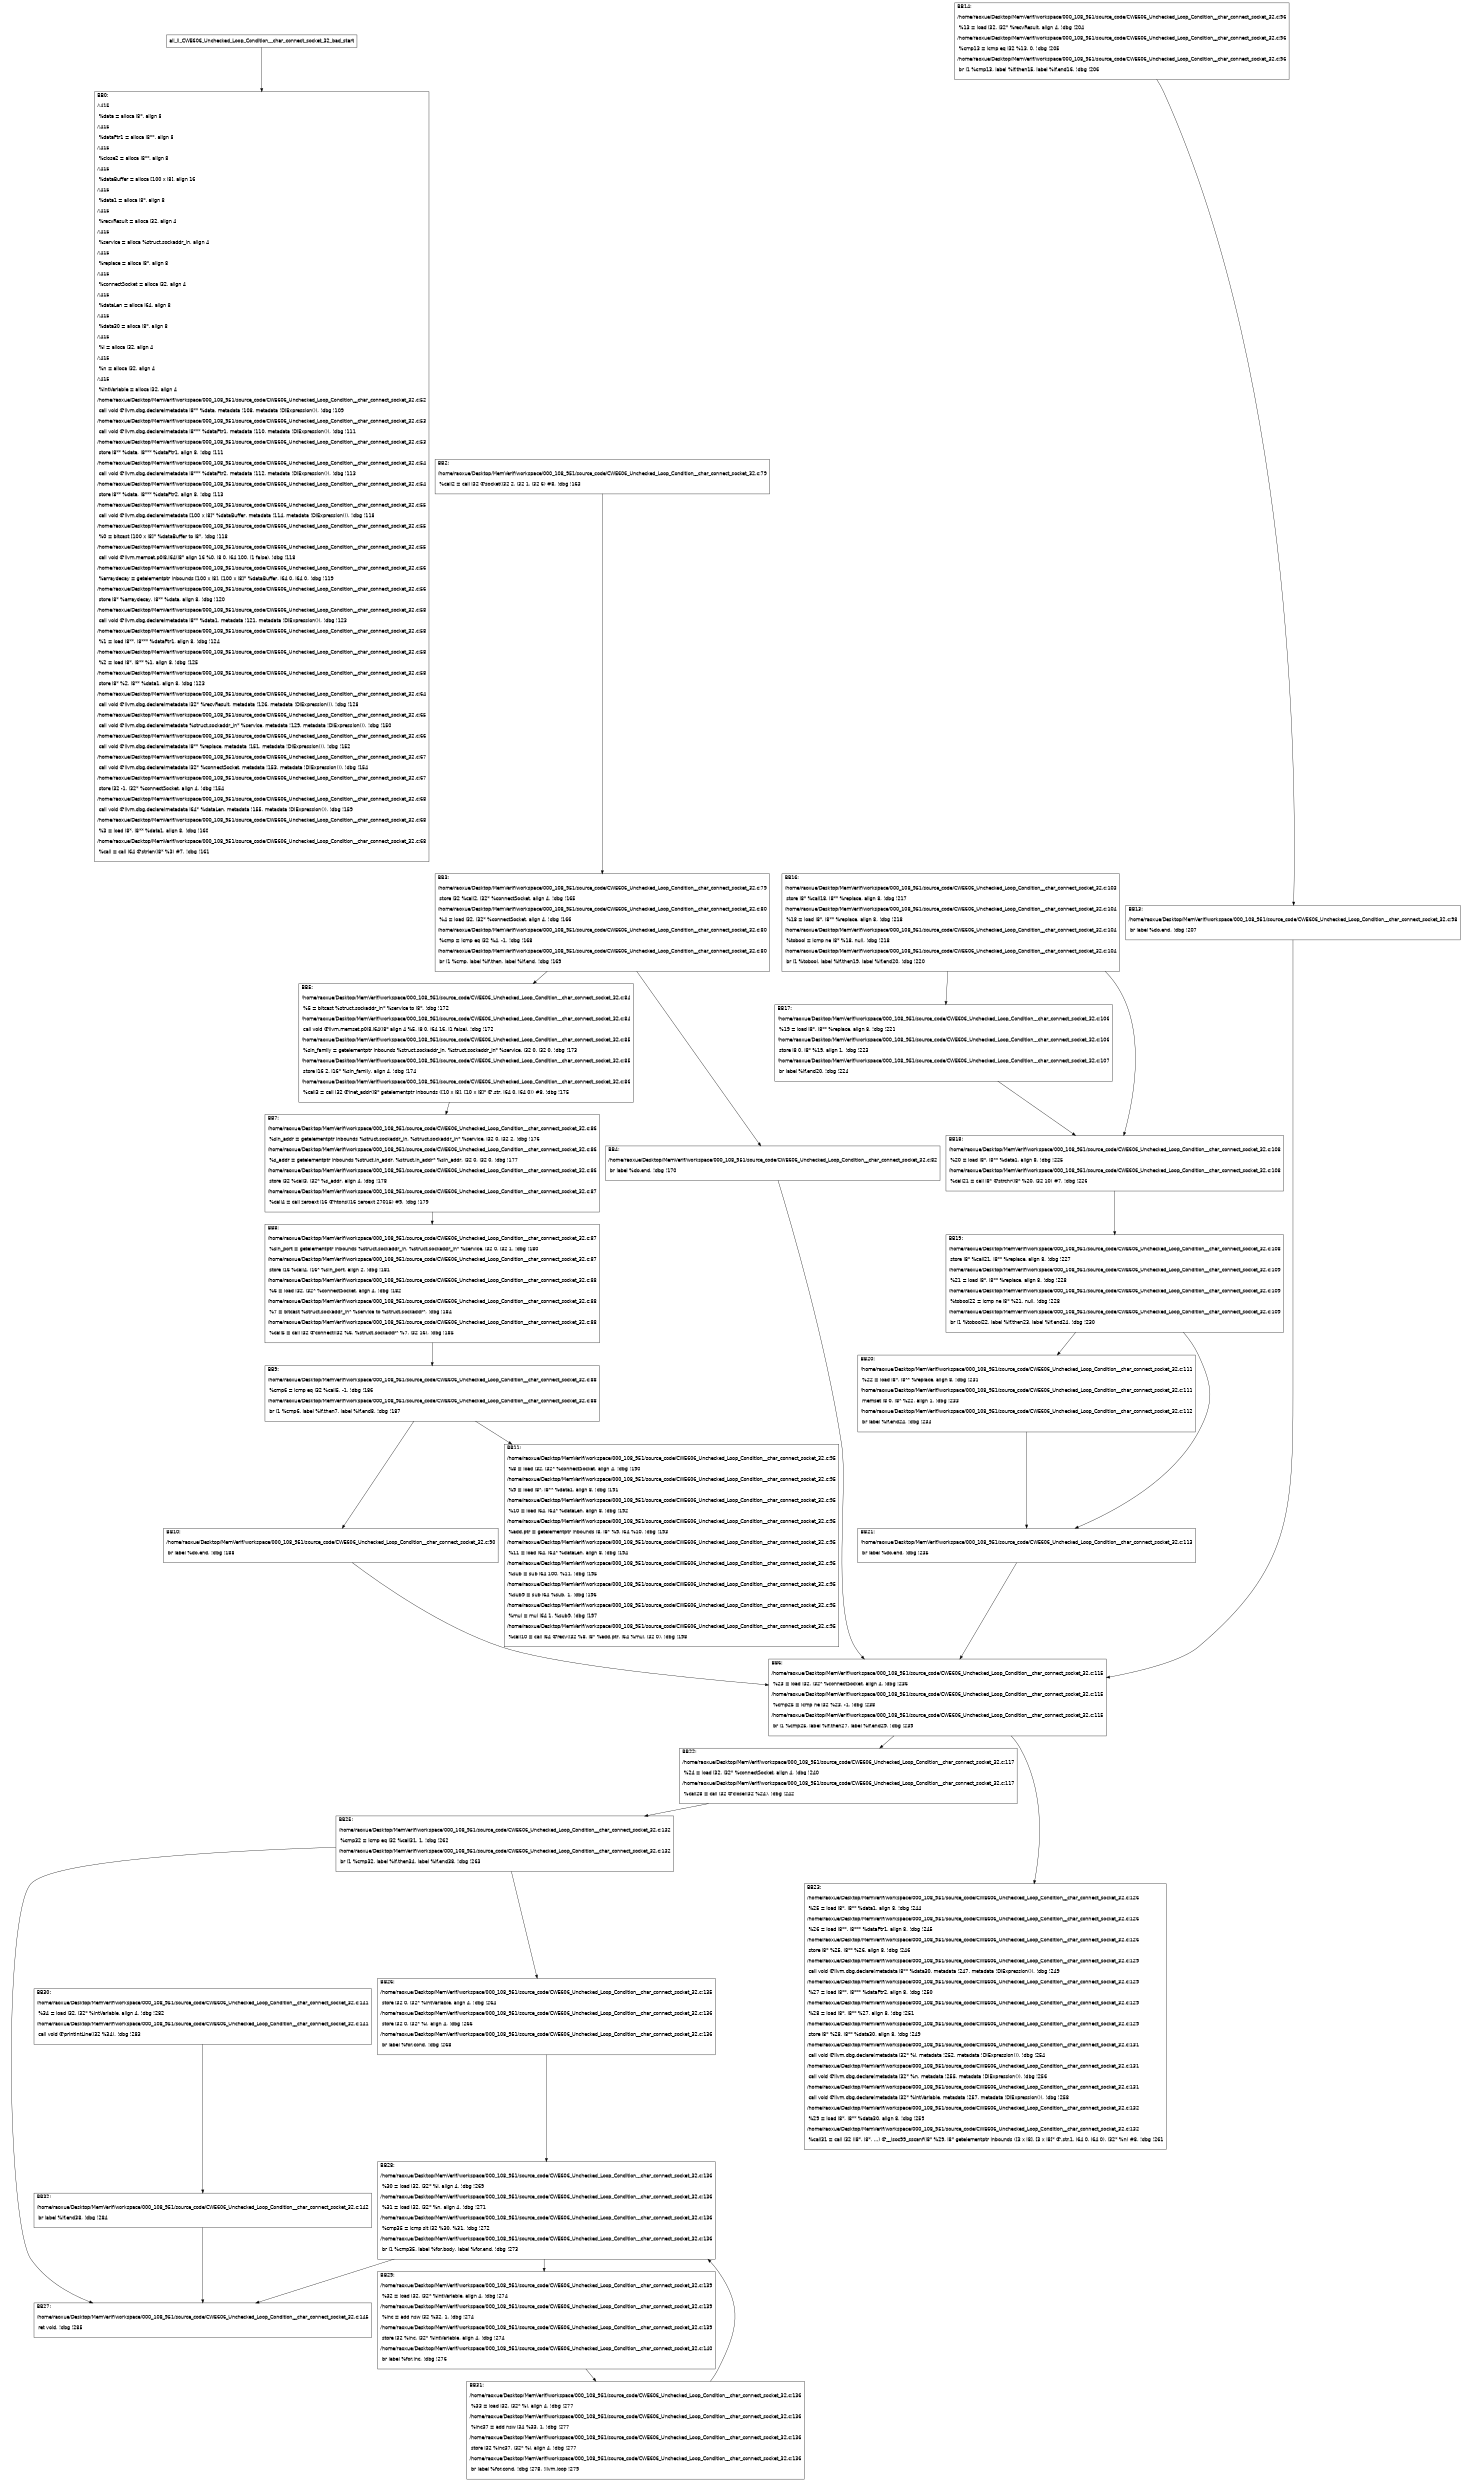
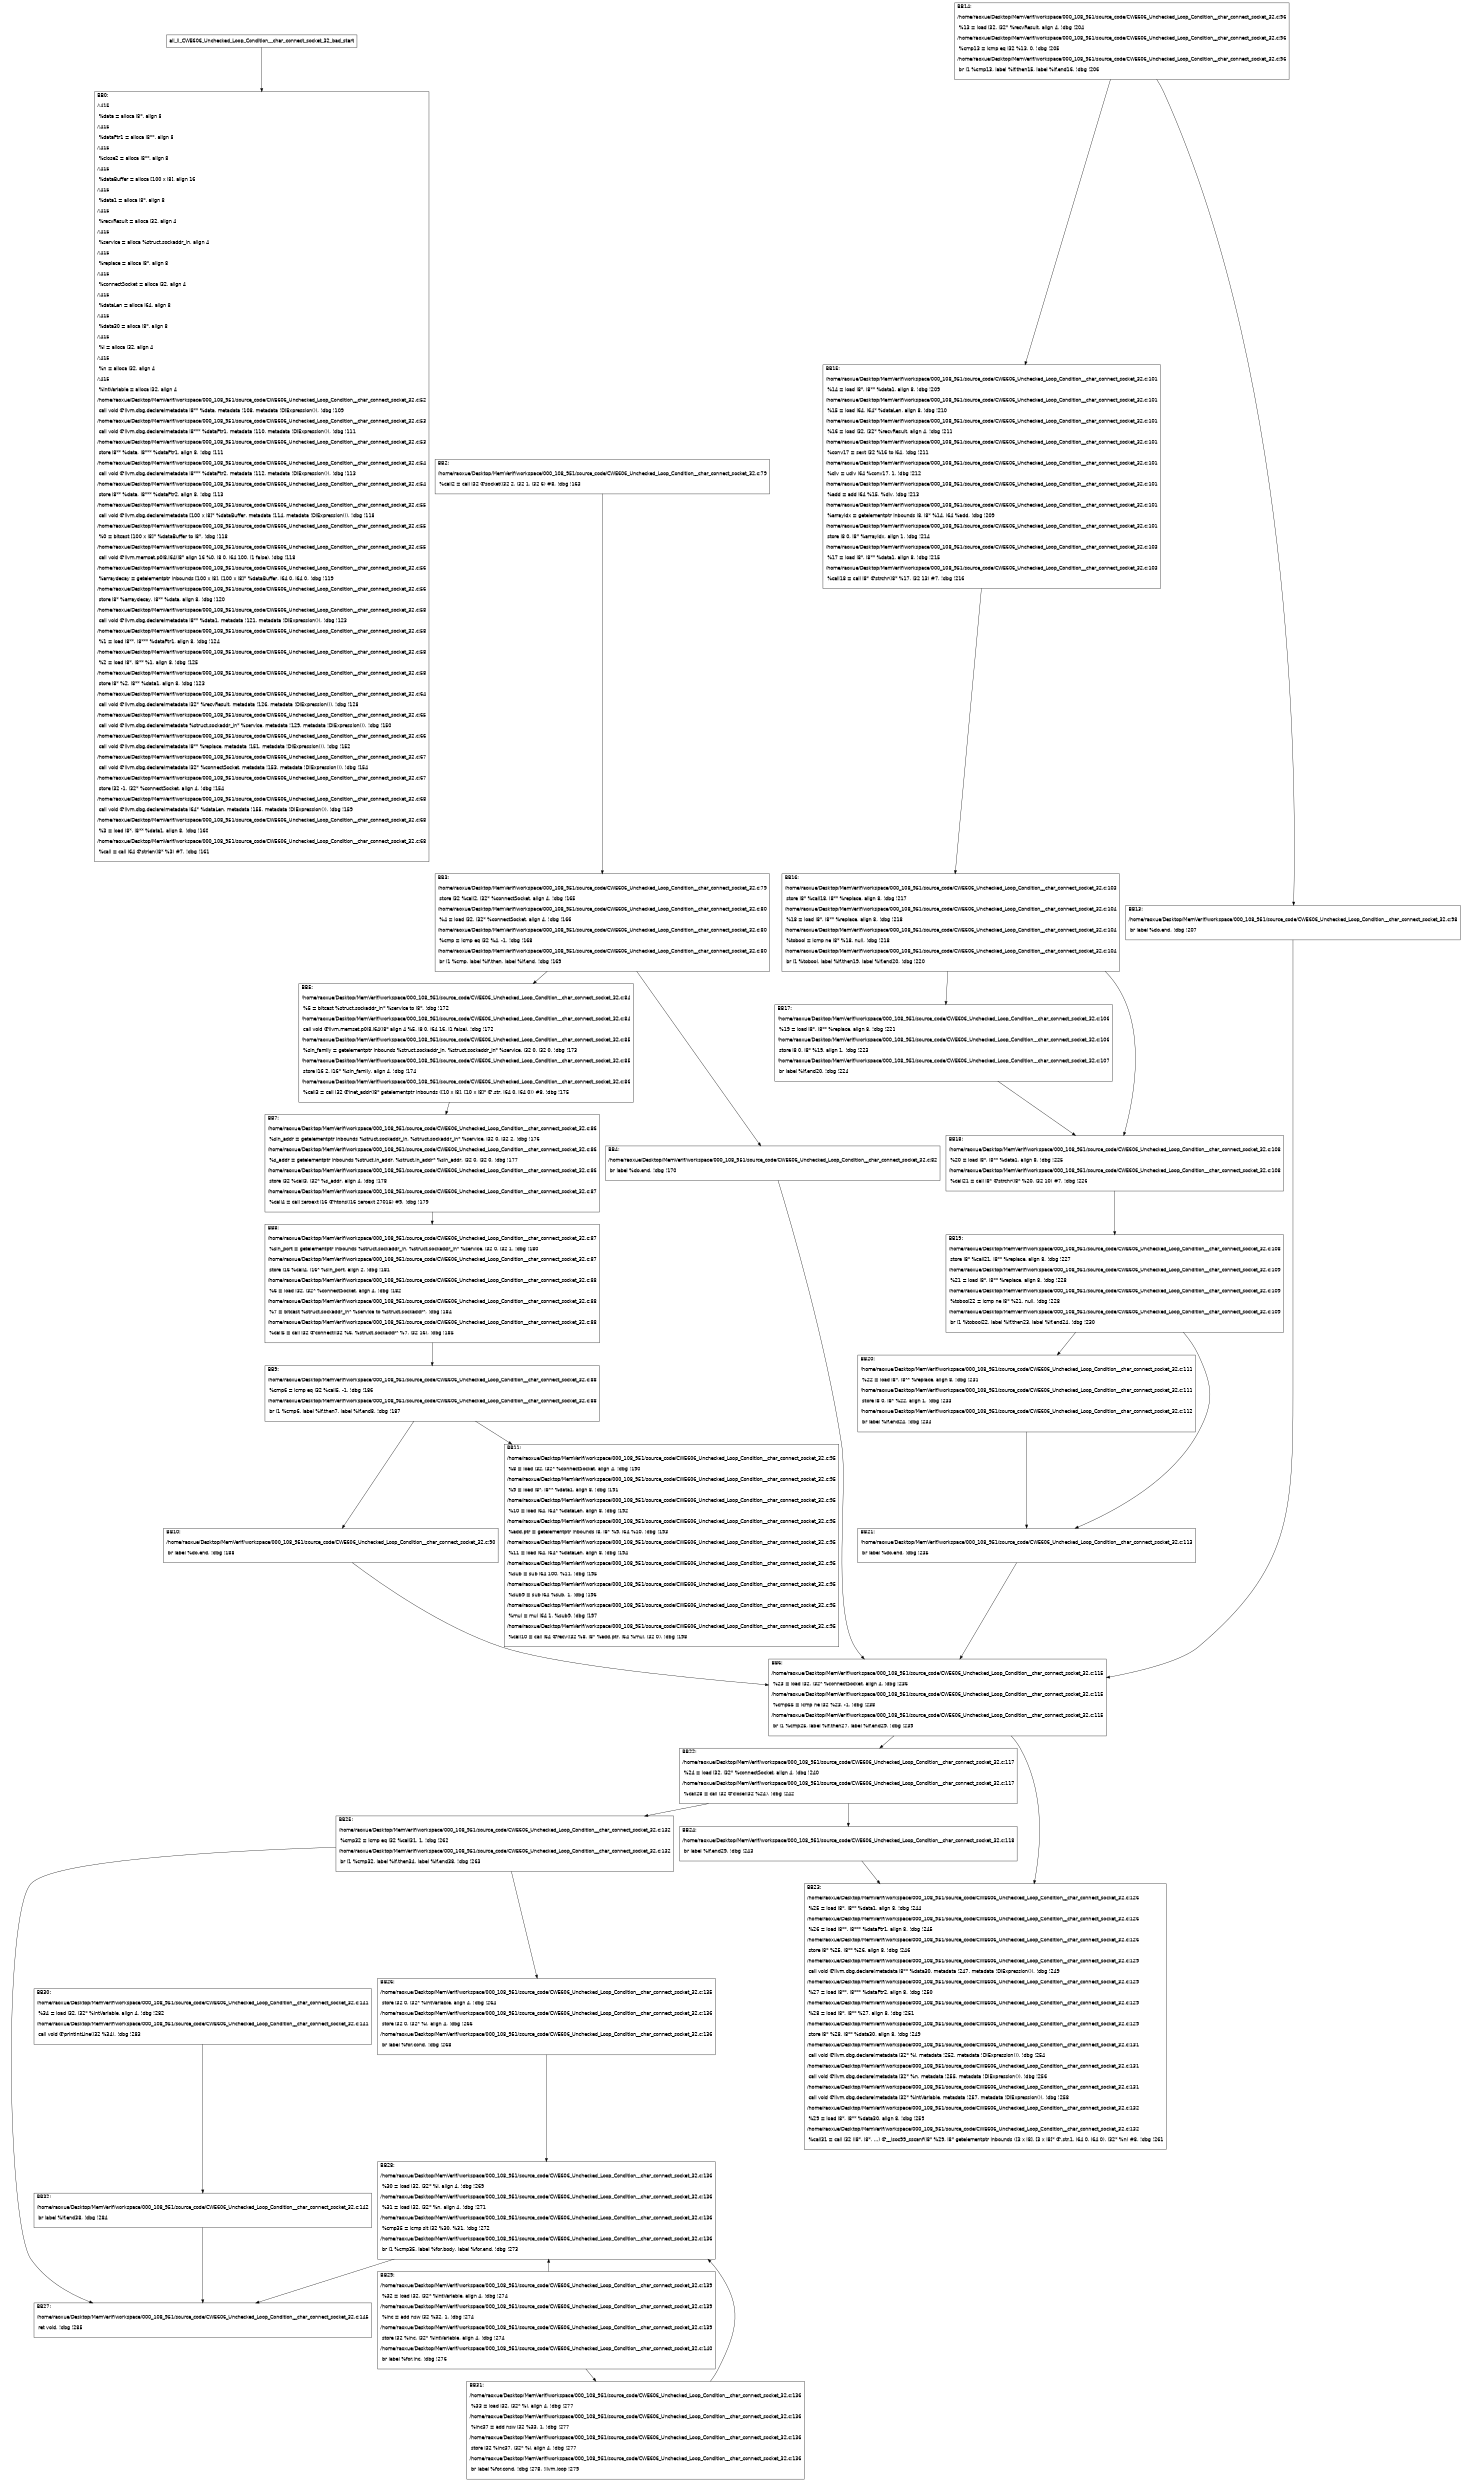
node "BB15:": added
node "BB20:": text "memset i8 0, i8* %22, align 1, !dbg !233" -> "store i8 0, i8* %22, align 1, !dbg !233"
node "BB6:": text "%cmp25 = icmp ne i32 %23, -1, !dbg !238" -> "%cmp55 = icmp ne i32 %23, -1, !dbg !238"
node "BB24:": added
edge "BB28:" -> "BB29:": reversed
node "BB31:": text "%inc37 = add nsw i34 %33, 1, !dbg !277" -> "%inc37 = add nsw i32 %33, 1, !dbg !277"
